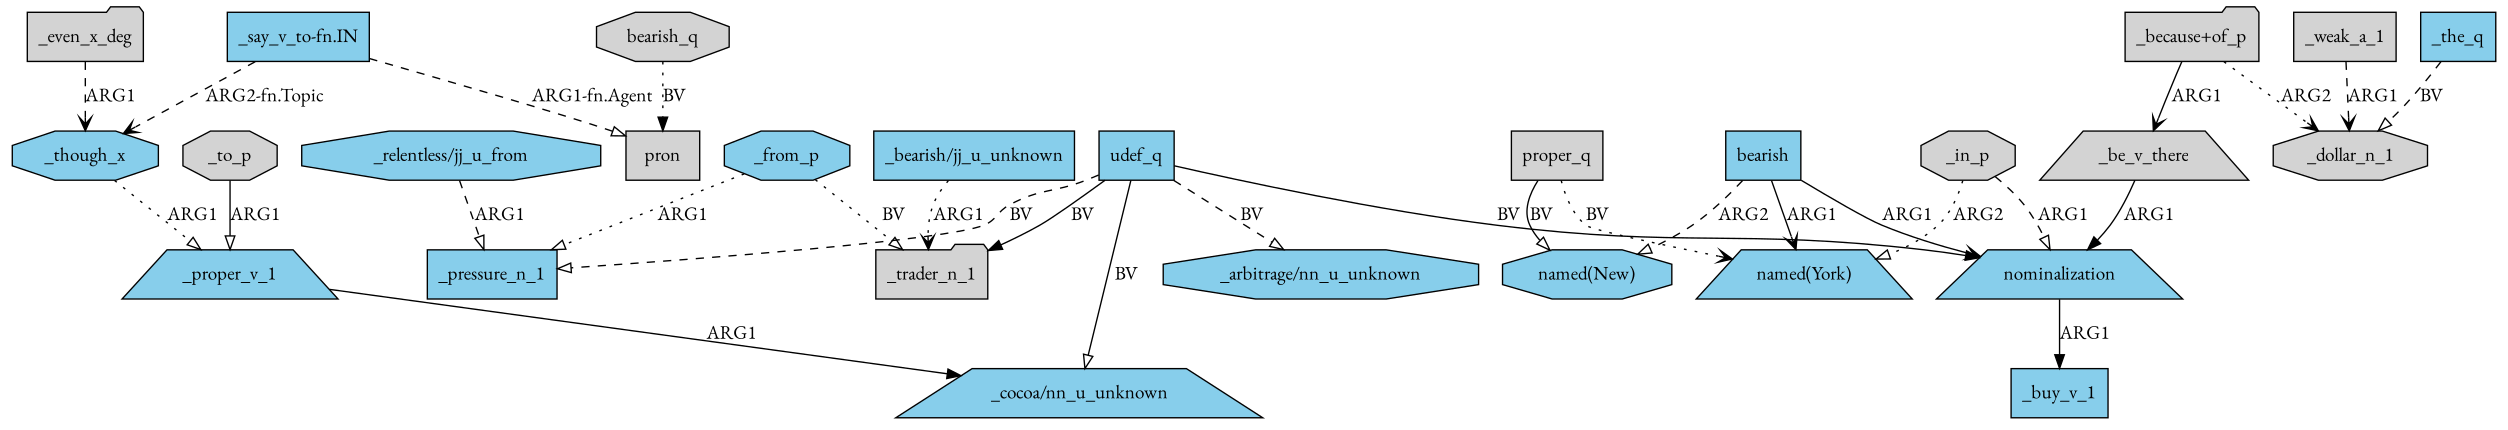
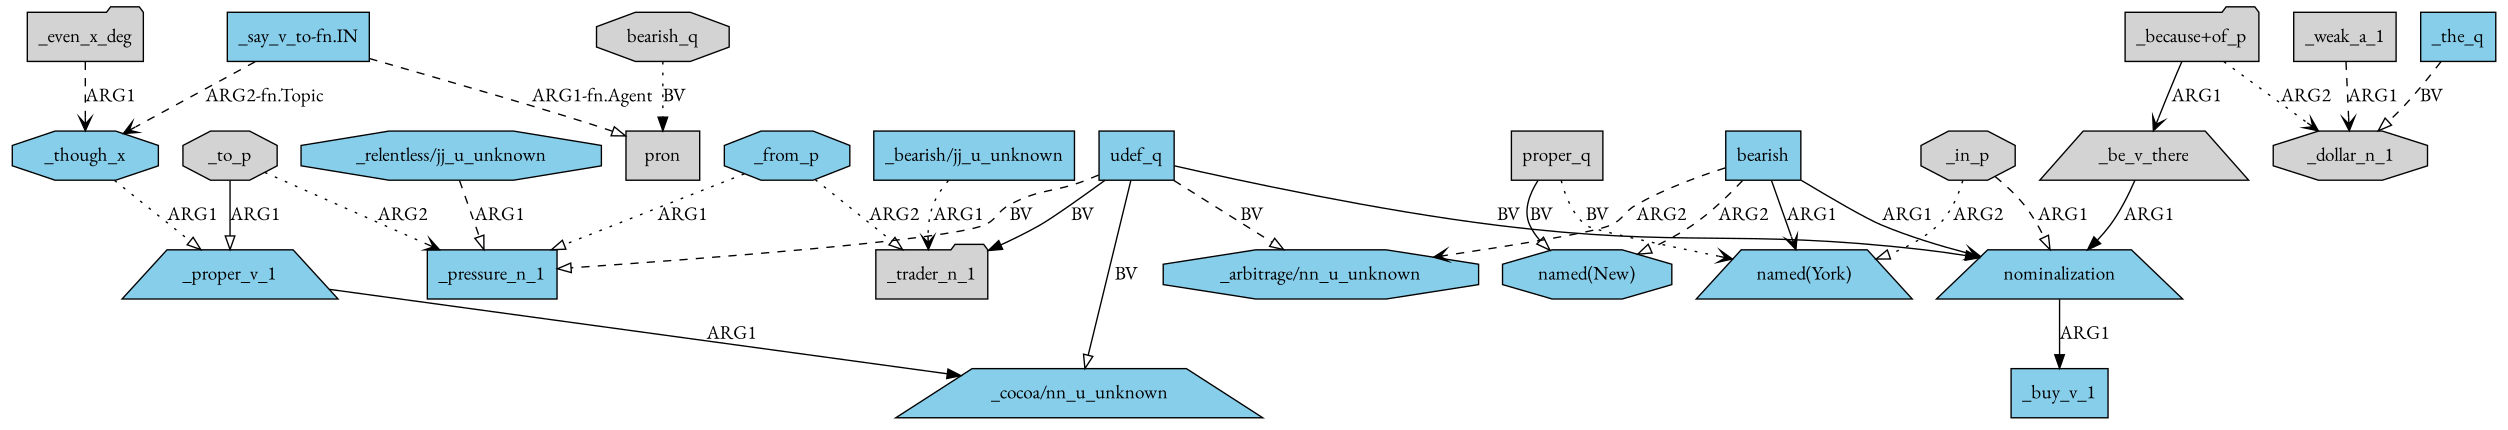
node "_relentless/jj_u_from": label "_relentless/jj_u_from" -> "_relentless/jj_u_unknown"
edge "_to_p" -> "_pressure_n_1": added, label "ARG2"
edge "_from_p" -> "_trader_n_1": label "BV" -> "ARG2"
edge "bearish" -> "_arbitrage/nn_u_unknown": added, label "ARG2"
